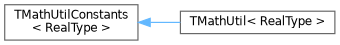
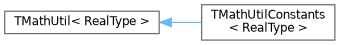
edge "TMathUtil< RealType >" -> "TMathUtilConstants < RealType >": reversed
